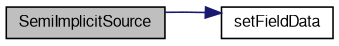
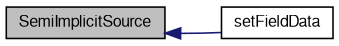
edge "SemiImplicitSource" -> "setFieldData": reversed
